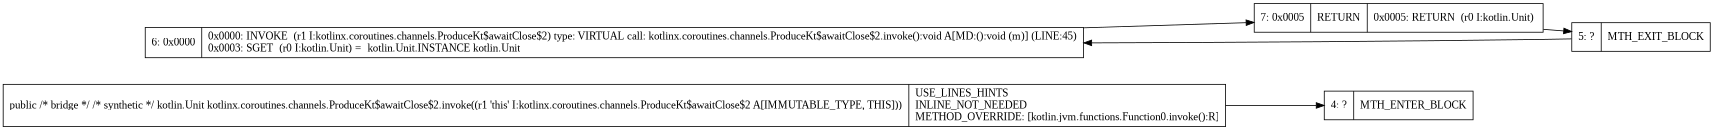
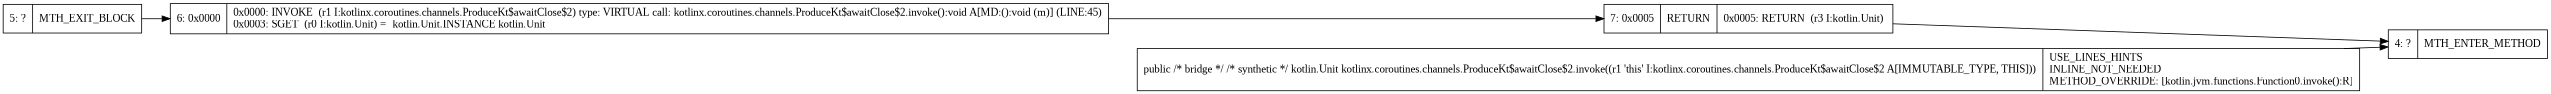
node "7: 0x0005": text "0x0005: RETURN  (r0 I:kotlin.Unit)" -> "0x0005: RETURN  (r3 I:kotlin.Unit)"
edge "7: 0x0005" -> "5: ?": now "7: 0x0005" -> "4: ?"
node "4: ?": text "MTH_ENTER_BLOCK" -> "MTH_ENTER_METHOD"
